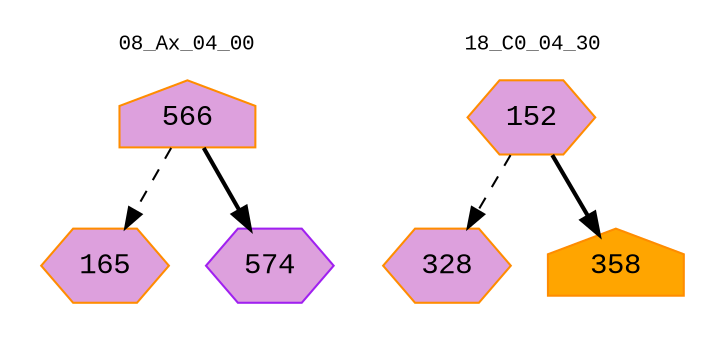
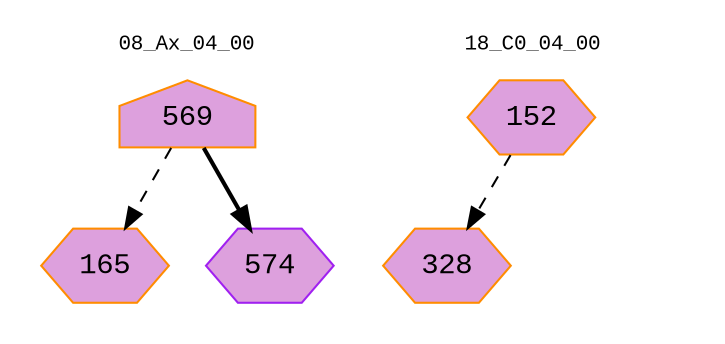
cluster "18_C0_04_30": label "18_C0_04_30" -> "18_C0_04_00"
node "566": label "566" -> "569"
node "358": removed
